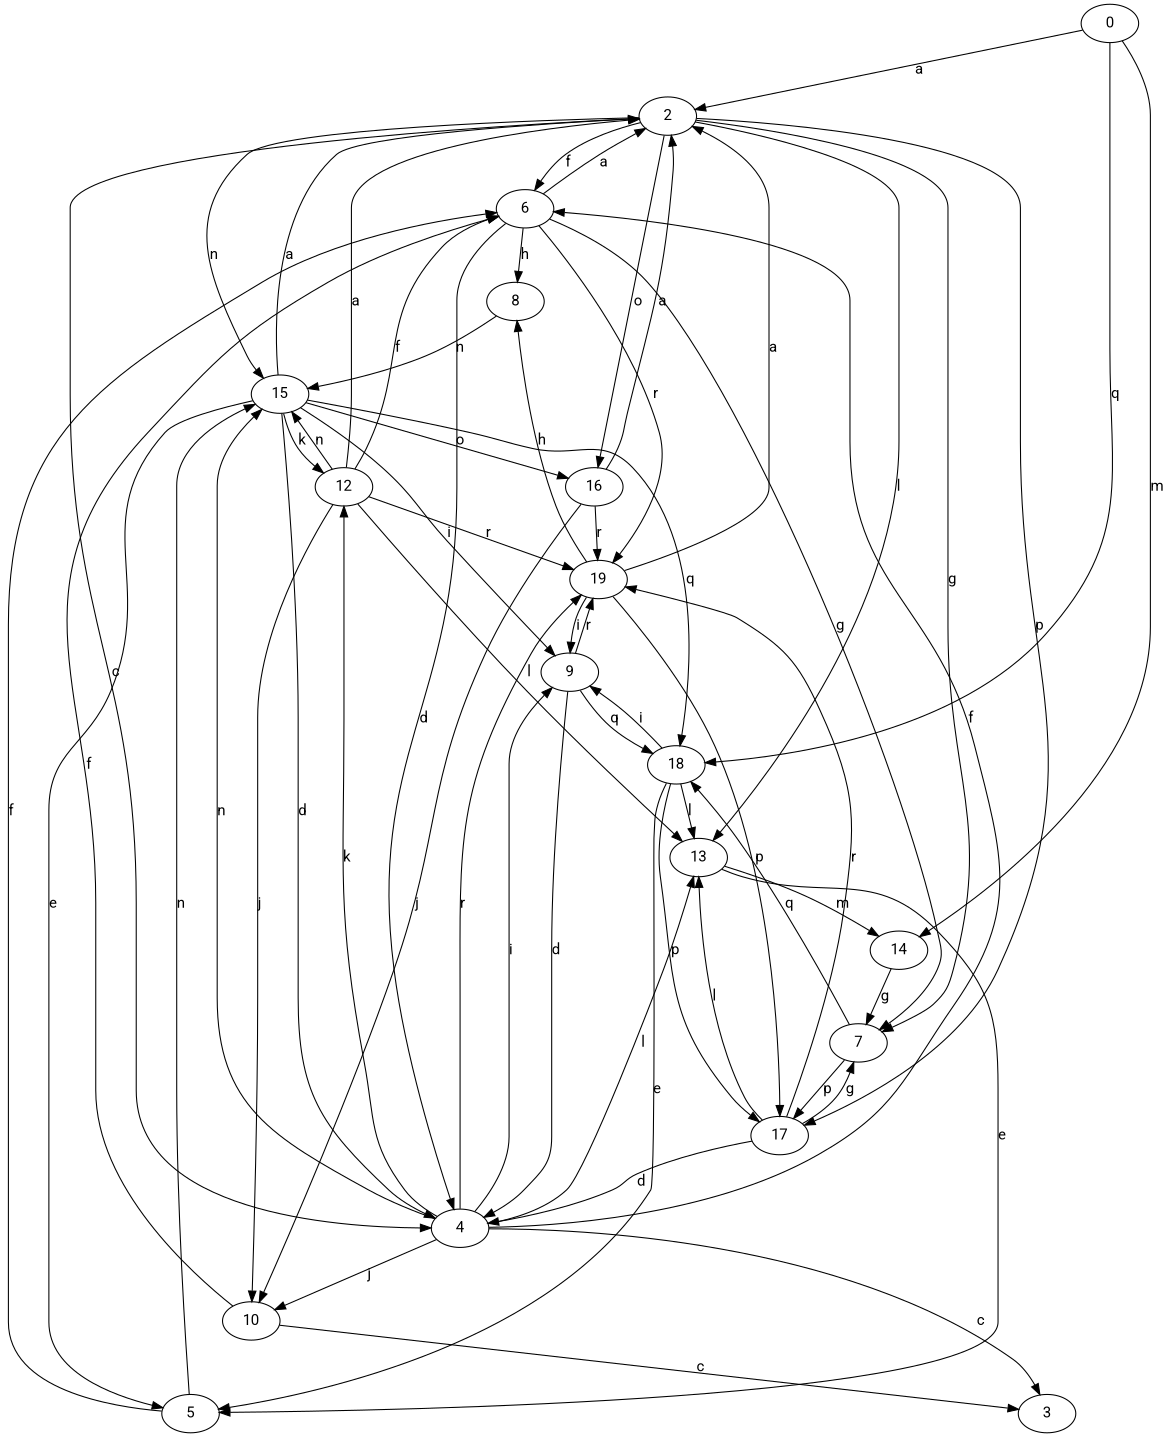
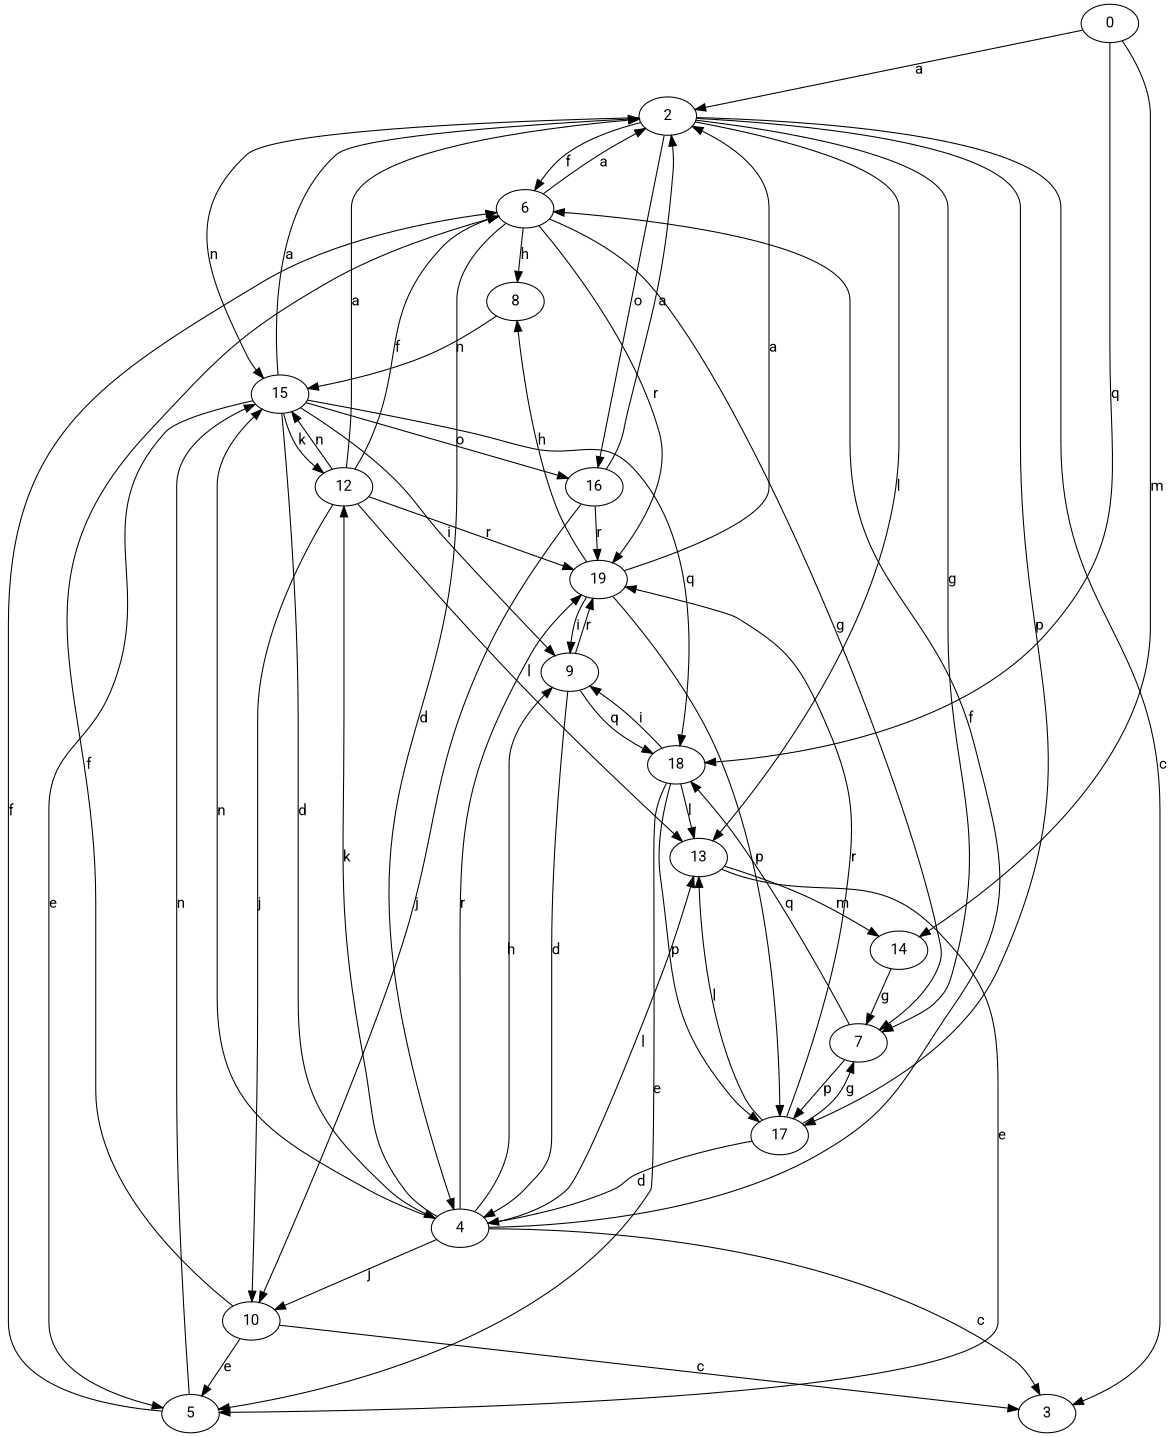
edge "2" -> "4": now "2" -> "3"
edge "4" -> "9": label "i" -> "h"
edge "10" -> "5": added, label "e"
